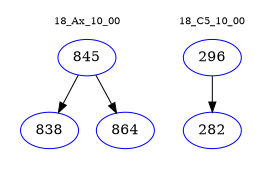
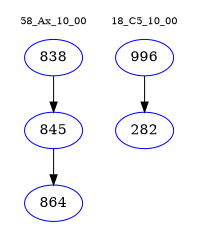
cluster "18_Ax_10_00": label "18_Ax_10_00" -> "58_Ax_10_00"
node "296": label "296" -> "996"
edge "845" -> "838": reversed
